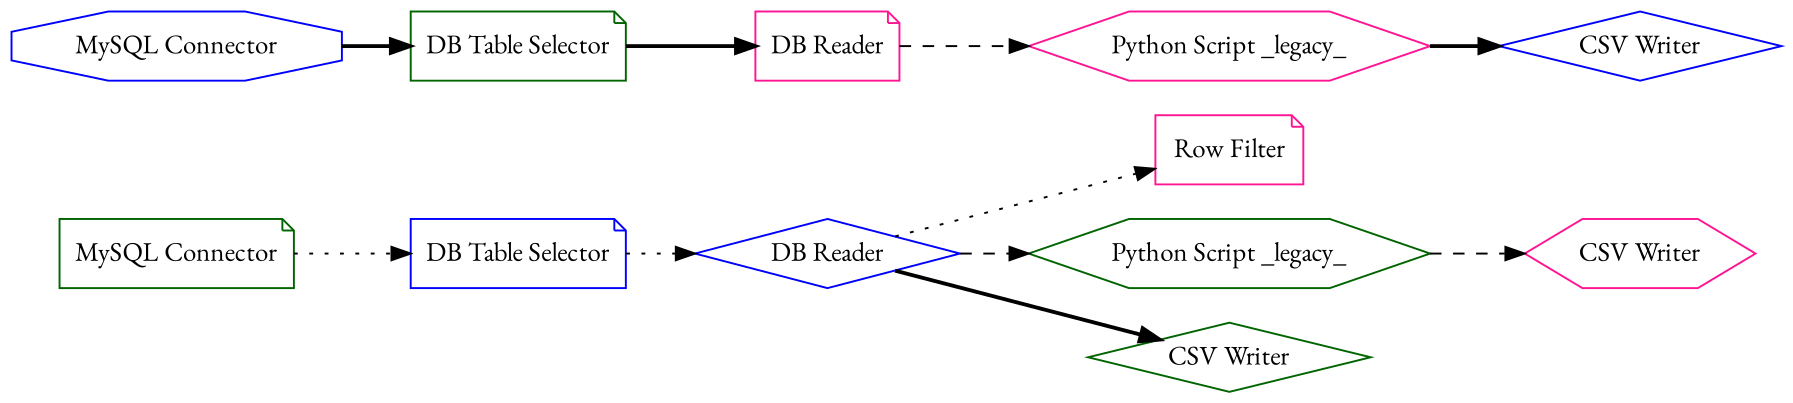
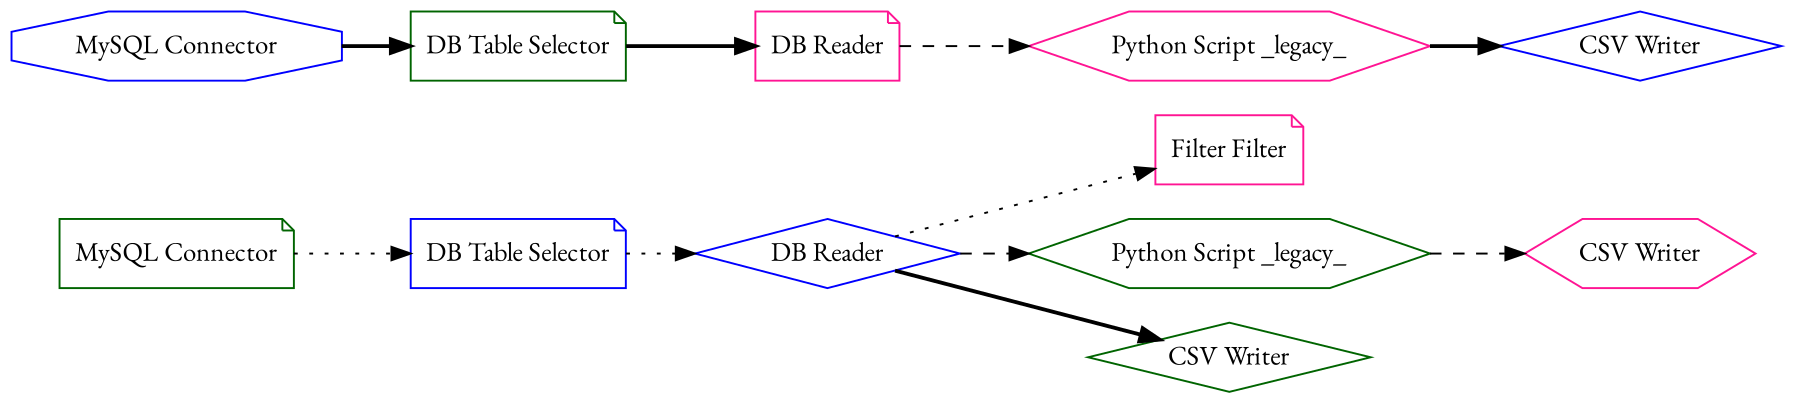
node "Row Filter": label "Row Filter" -> "Filter Filter"
